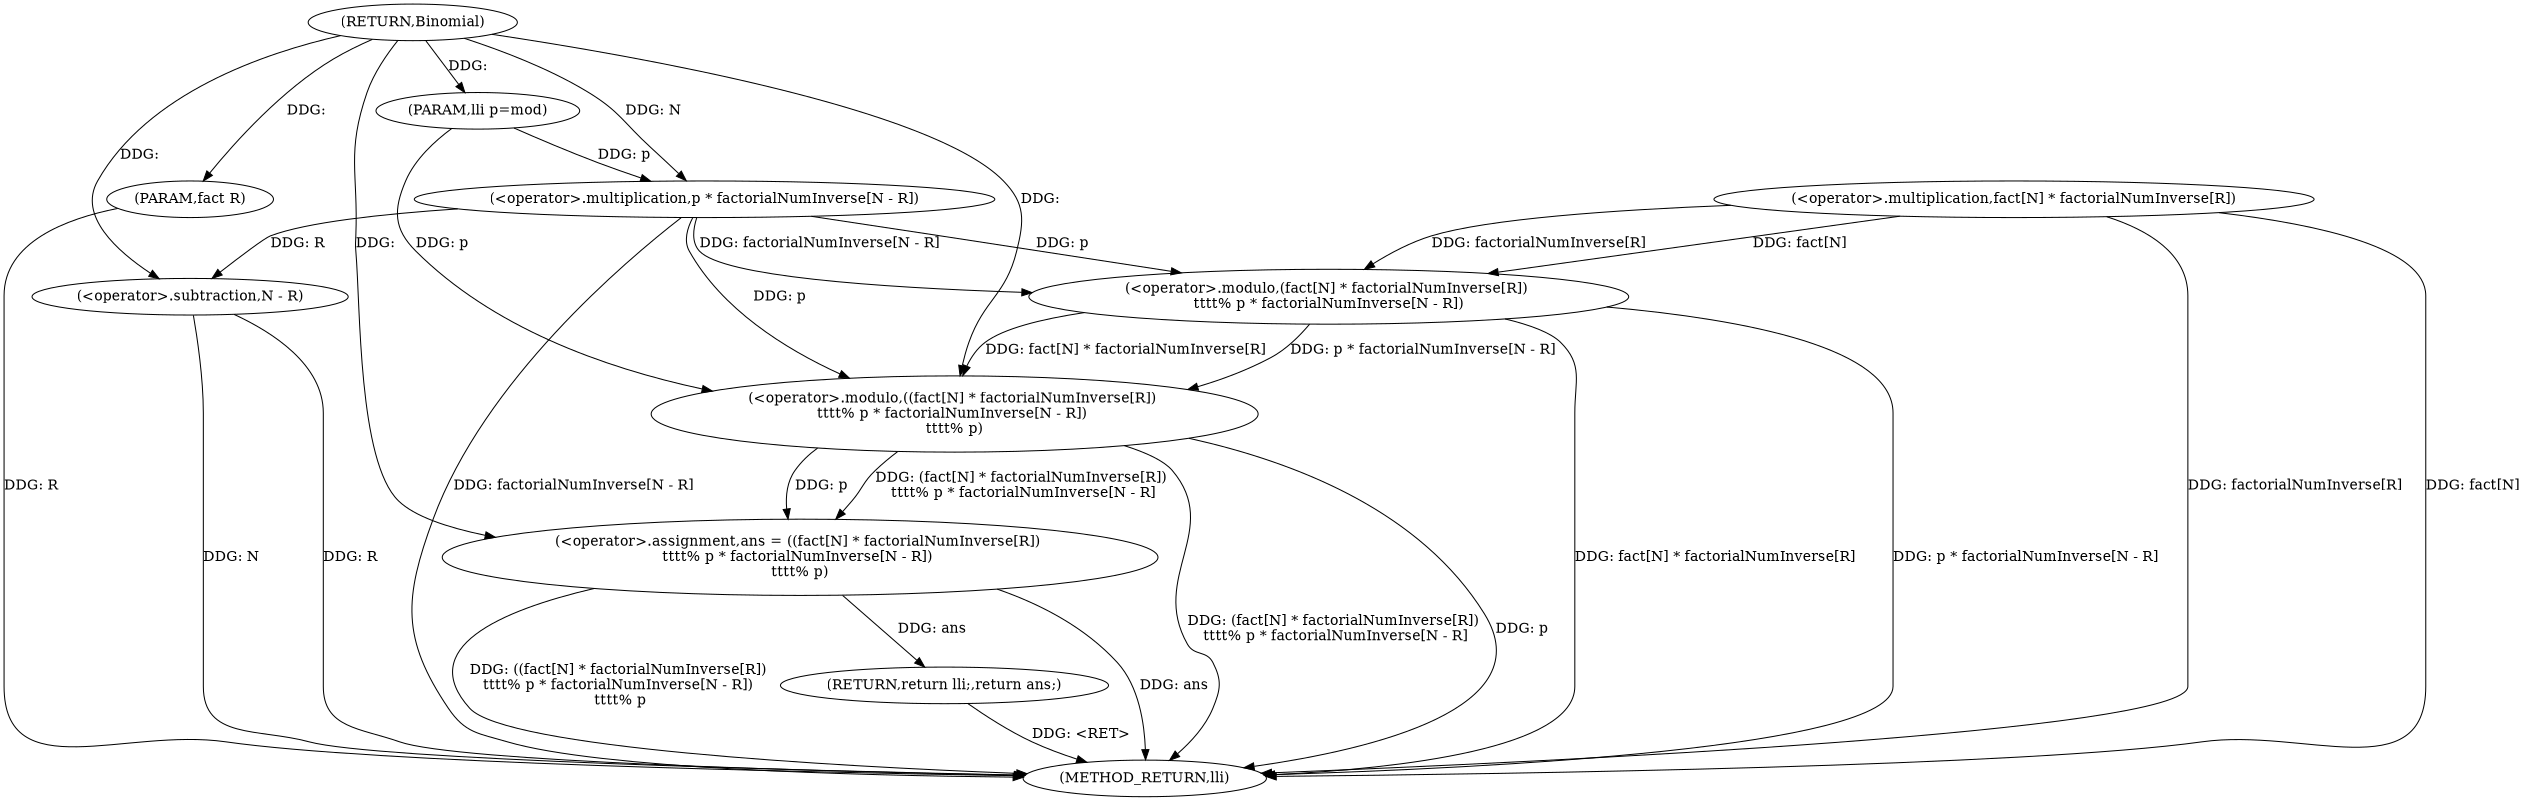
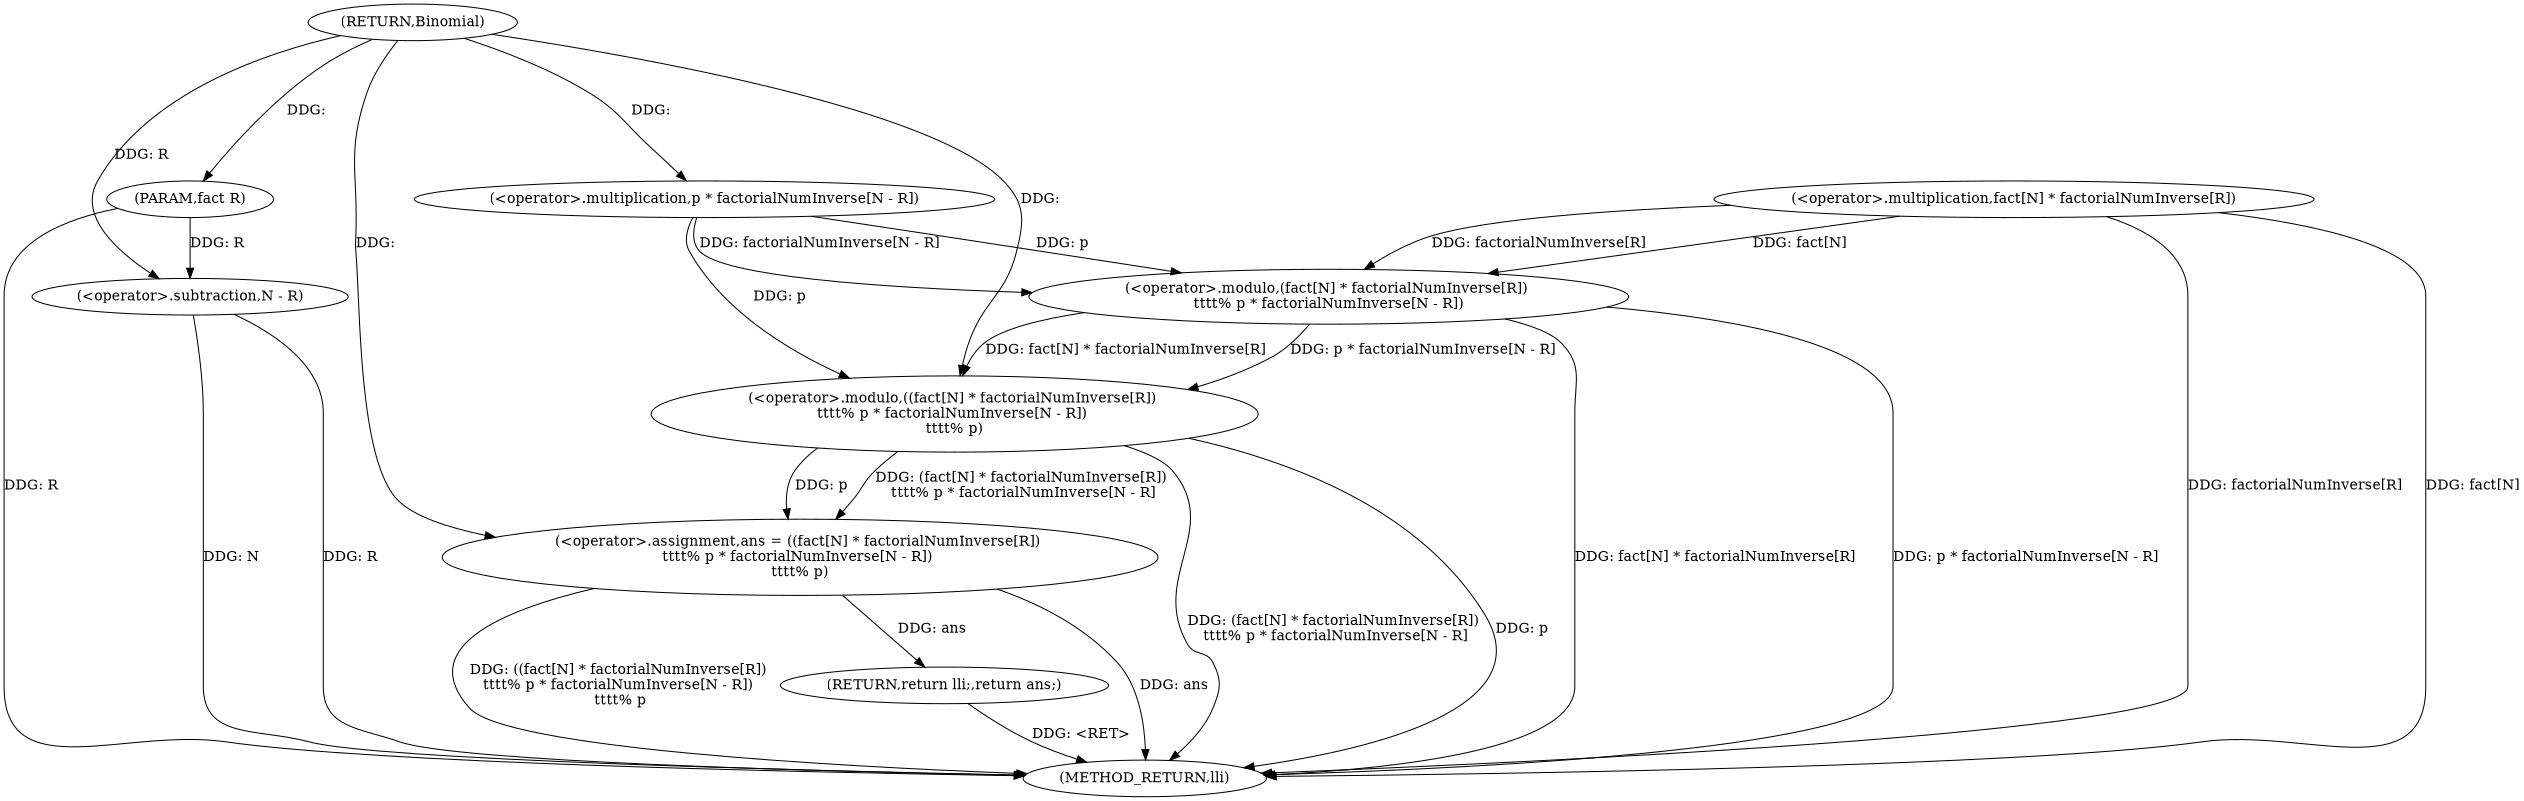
node "(PARAM,lli p=mod)": removed
edge "(RETURN,Binomial)" -> "(<operator>.multiplication,p * factorialNumInverse[N - R])": label "DDG: N" -> "DDG: "
edge "(RETURN,Binomial)" -> "(<operator>.subtraction,N - R)": label "DDG: " -> "DDG: R"
edge "(<operator>.multiplication,p * factorialNumInverse[N - R])" -> "(<operator>.subtraction,N - R)": now "(PARAM,fact R)" -> "(<operator>.subtraction,N - R)"
edge "(<operator>.multiplication,p * factorialNumInverse[N - R])" -> "(METHOD_RETURN,lli)": removed, label "DDG: factorialNumInverse[N - R]"
